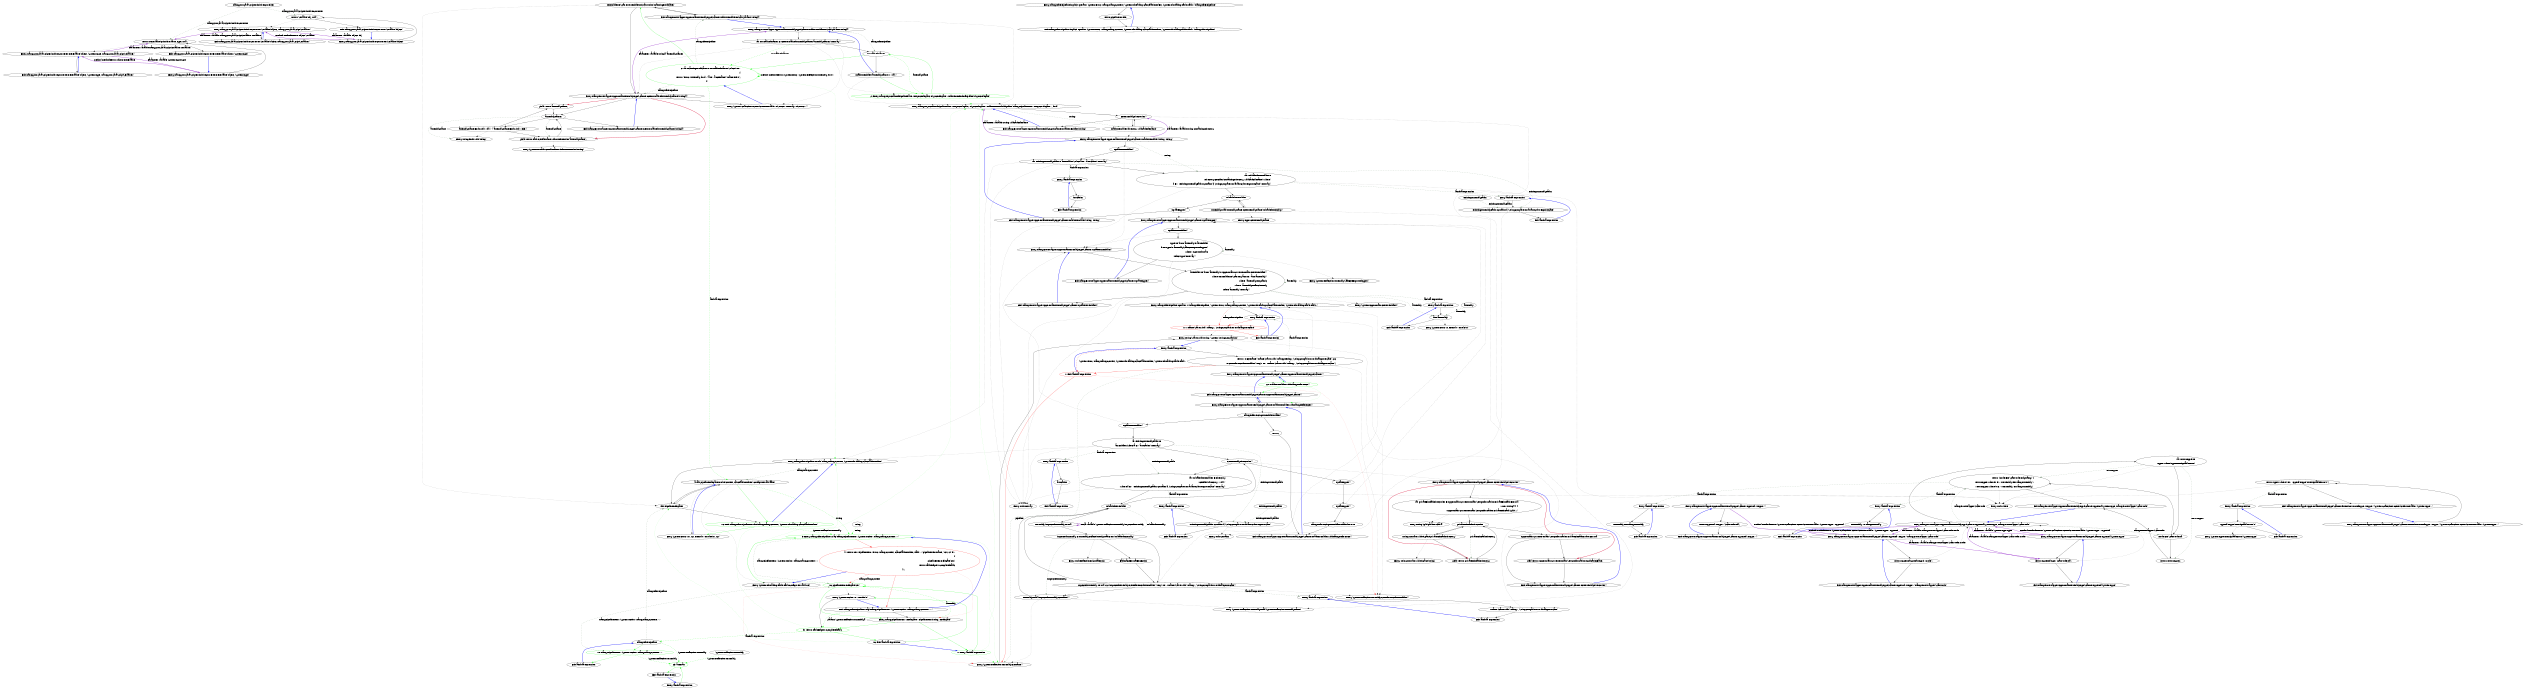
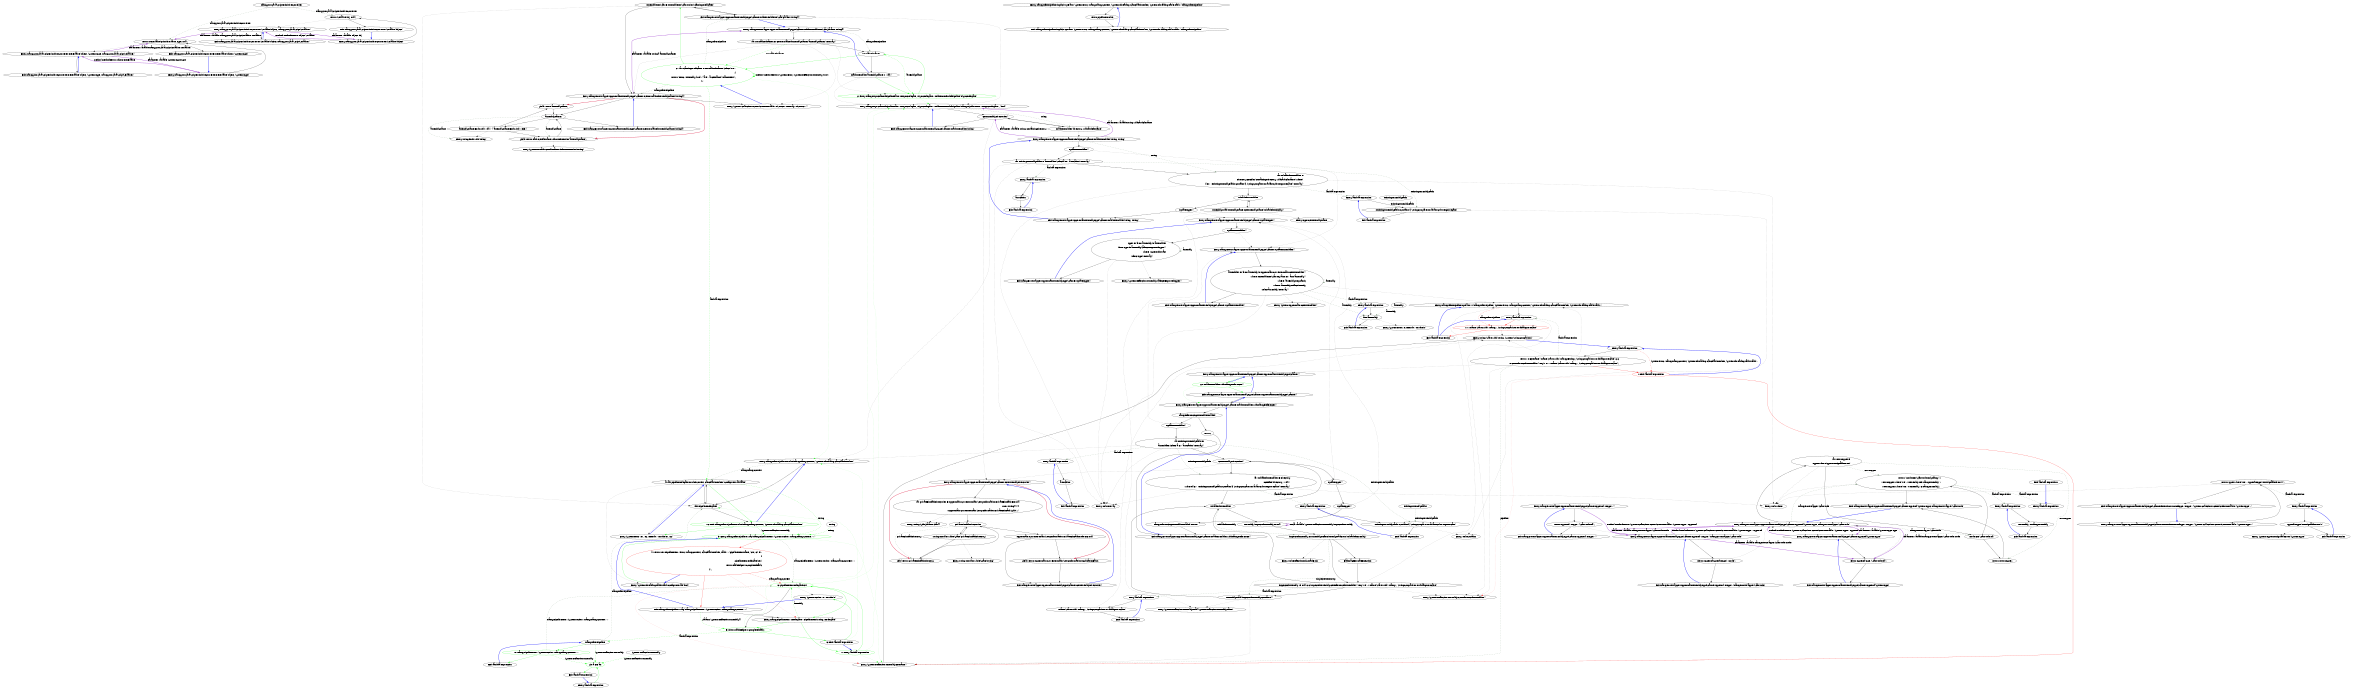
node "t.Assembly == nancyAssembly": removed
edge "Entry System.Action<T>.Invoke(T)" -> "5: return TaskHelpers.CompletedTask;": now "16: pipelineItem.Delegate(ctx)" -> "5: return TaskHelpers.CompletedTask;"
